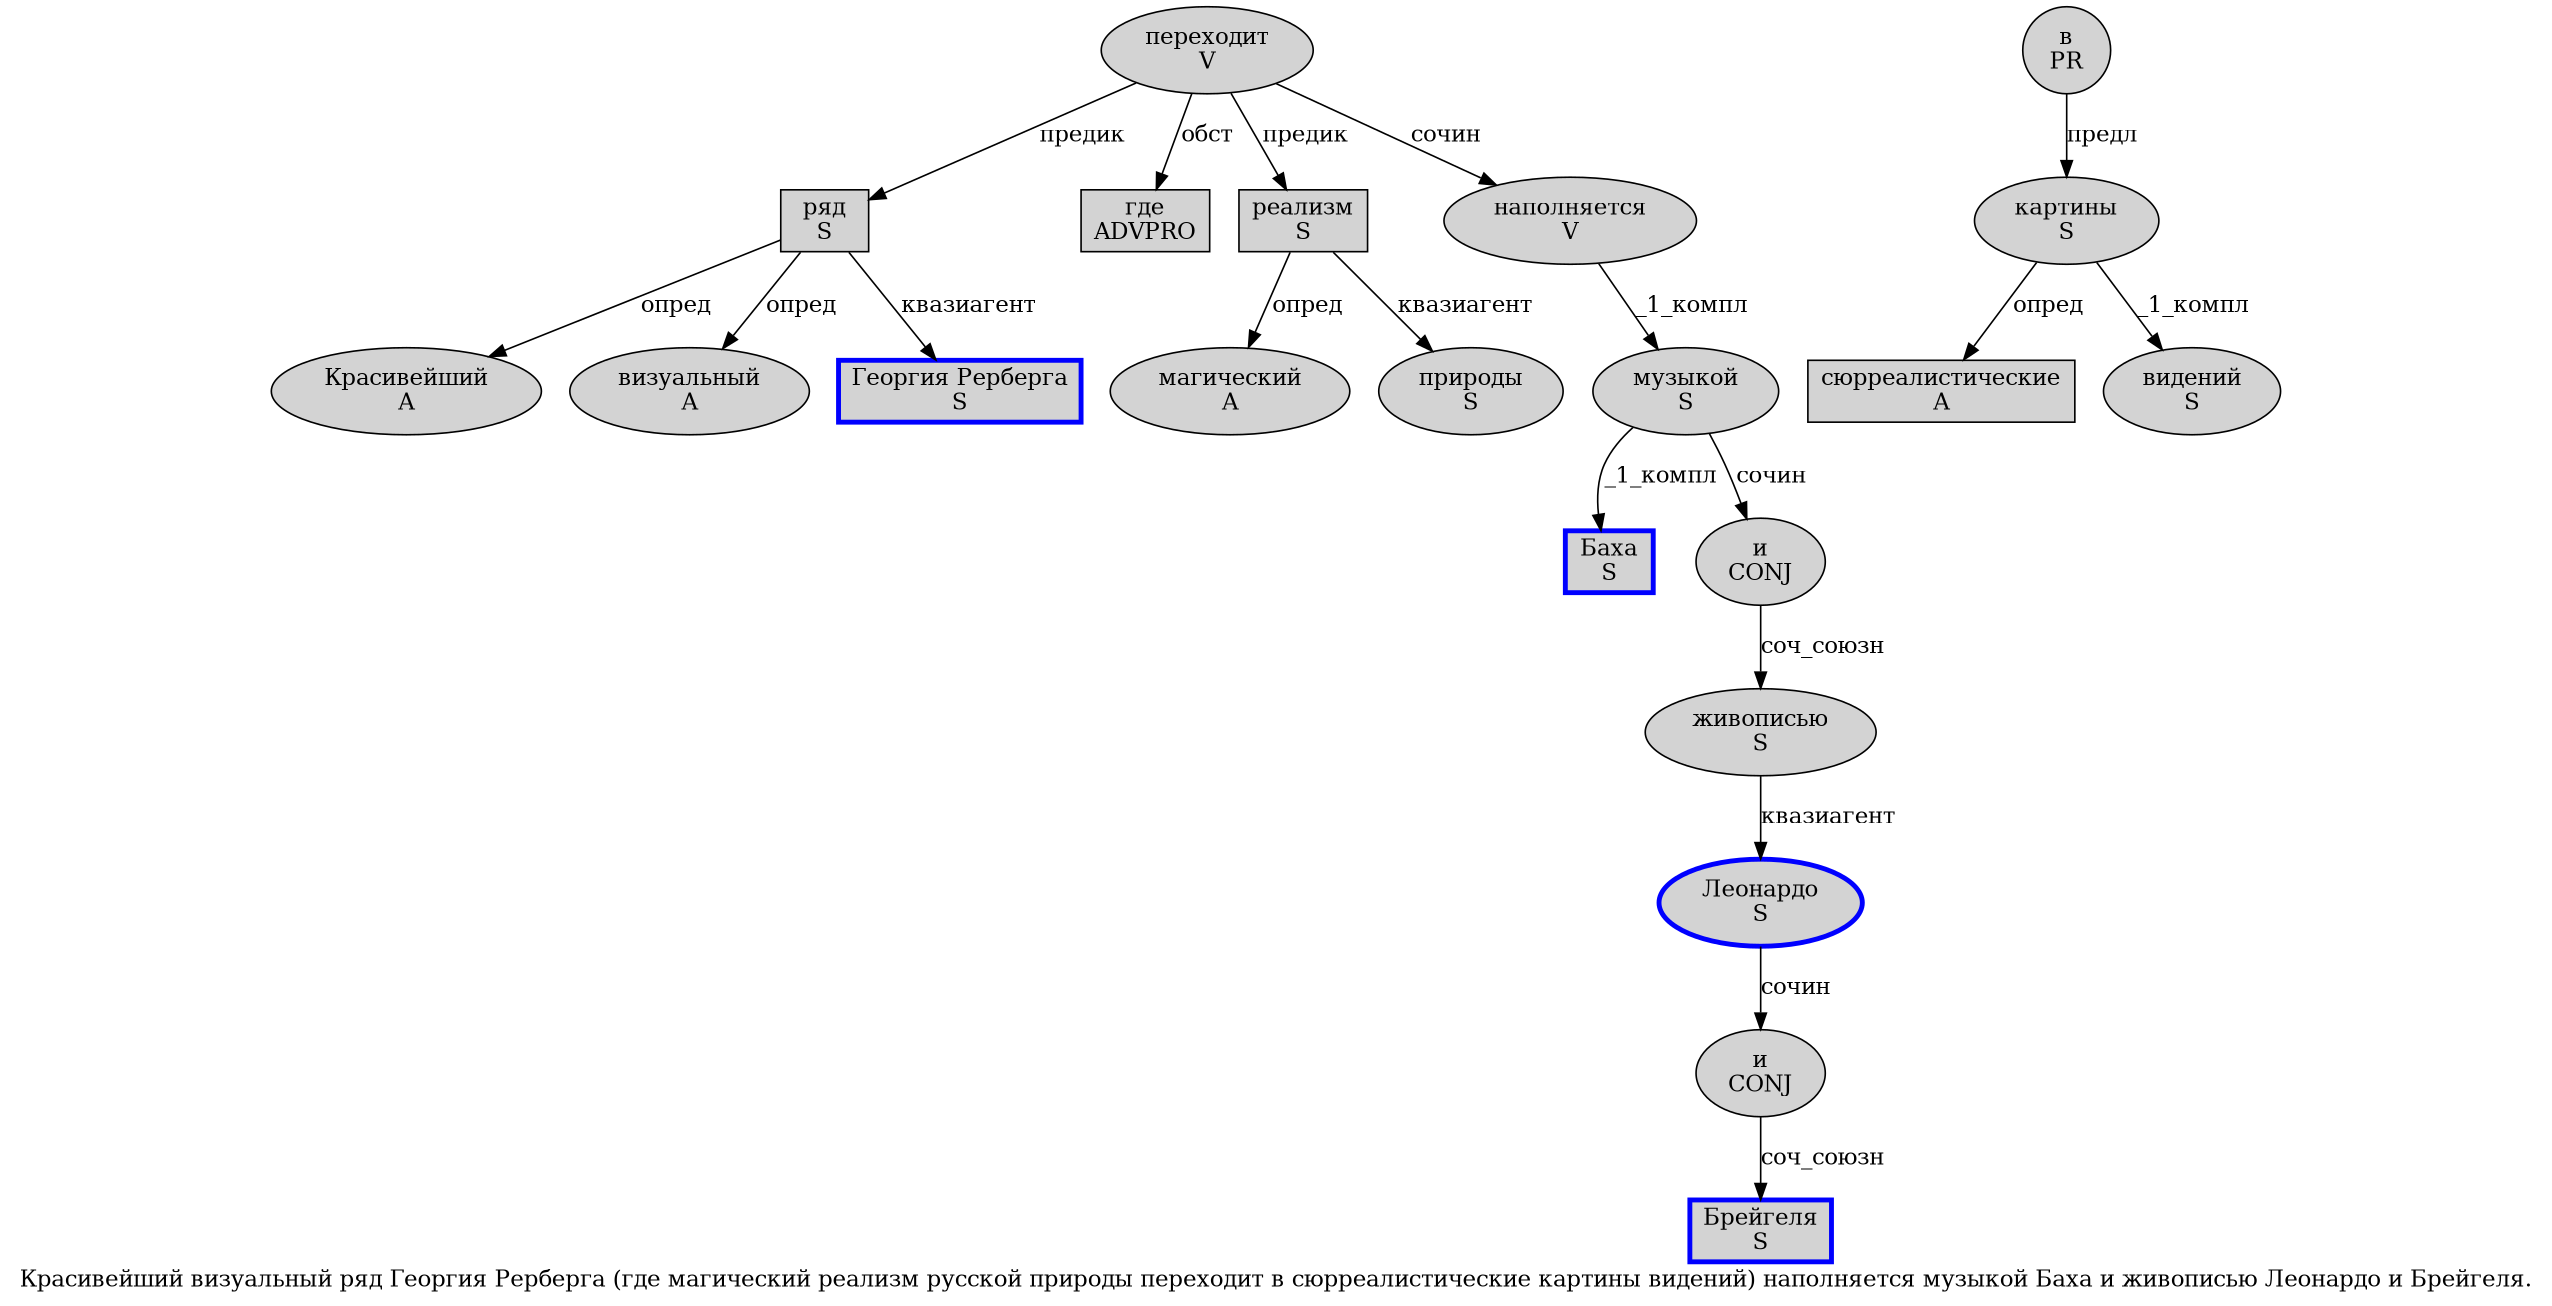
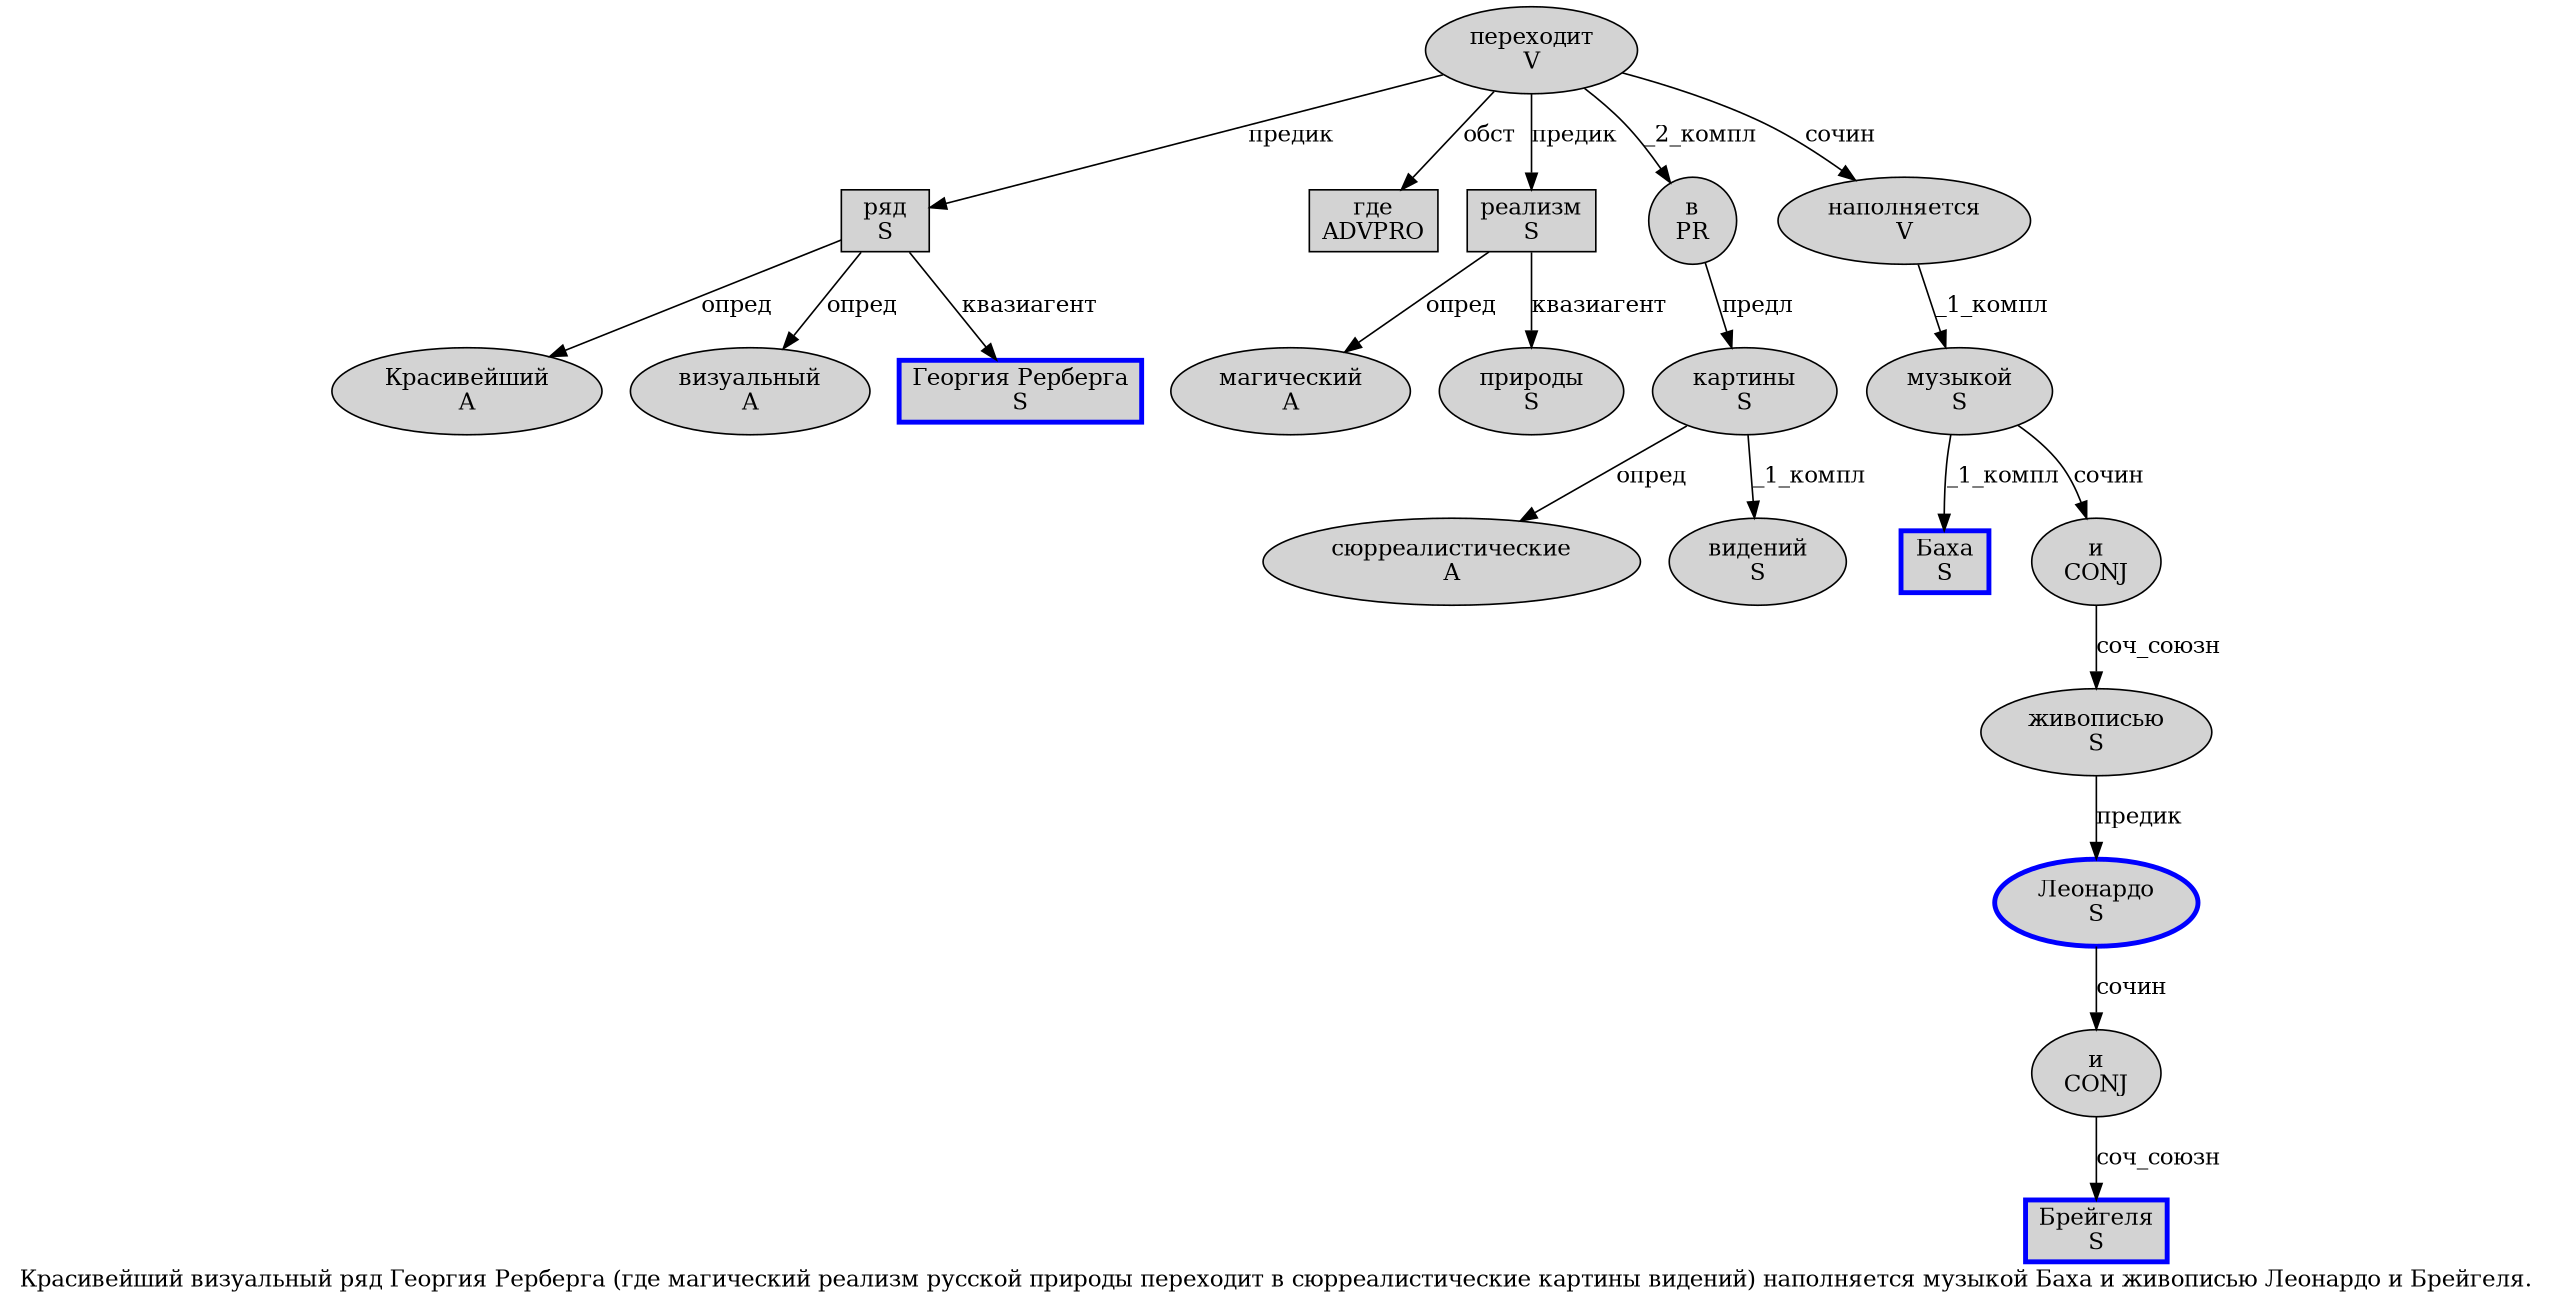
edge "переходит V" -> "в PR": added, label "_2_компл"
node "сюрреалистические A": shape box -> ellipse
edge "живописью S" -> "Леонардо S": label "квазиагент" -> "предик"
